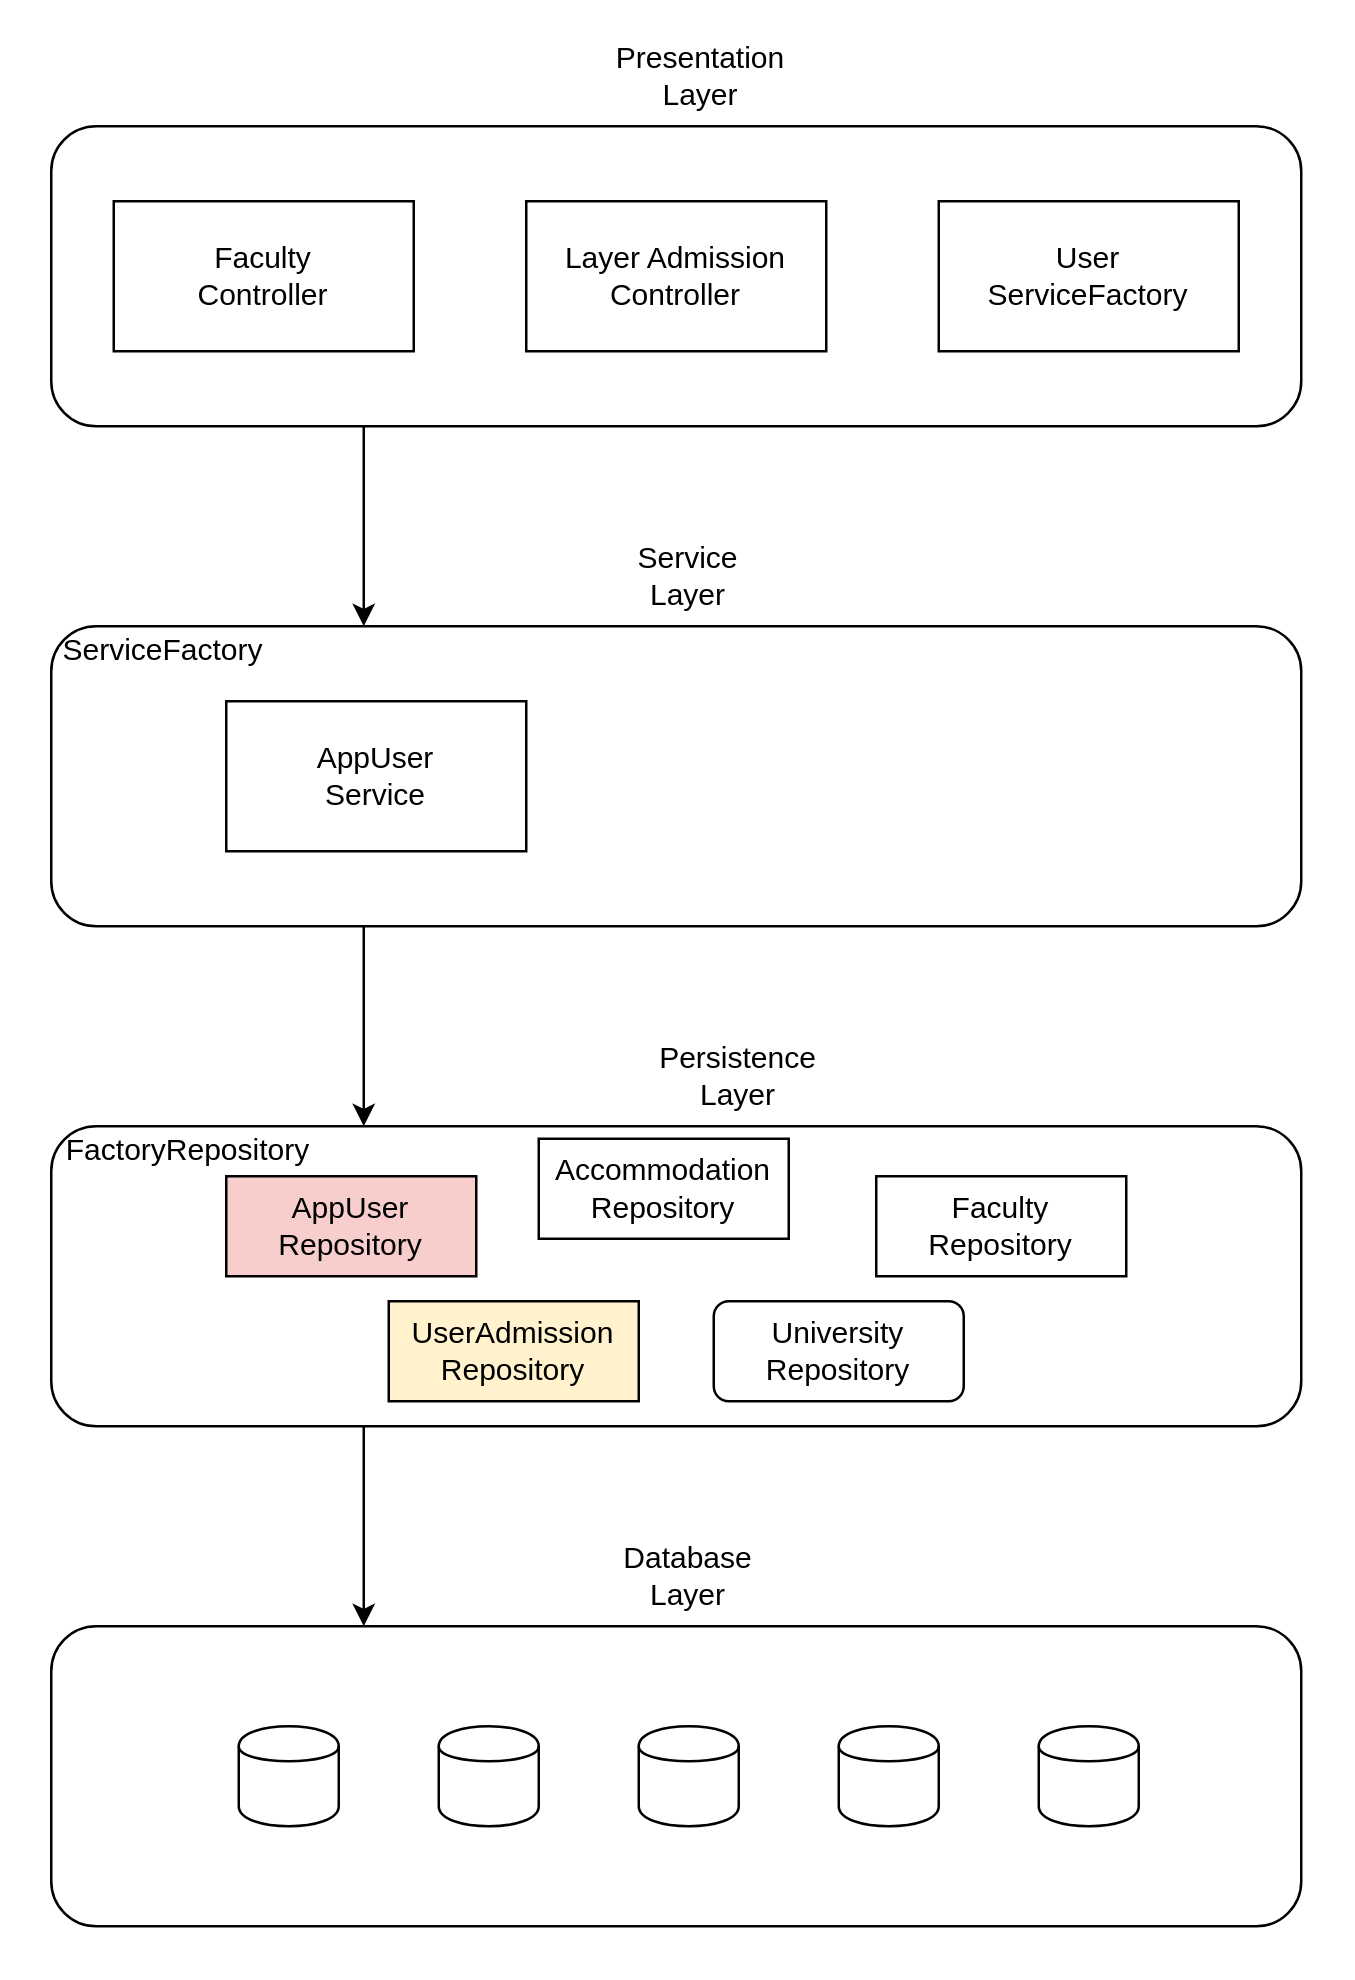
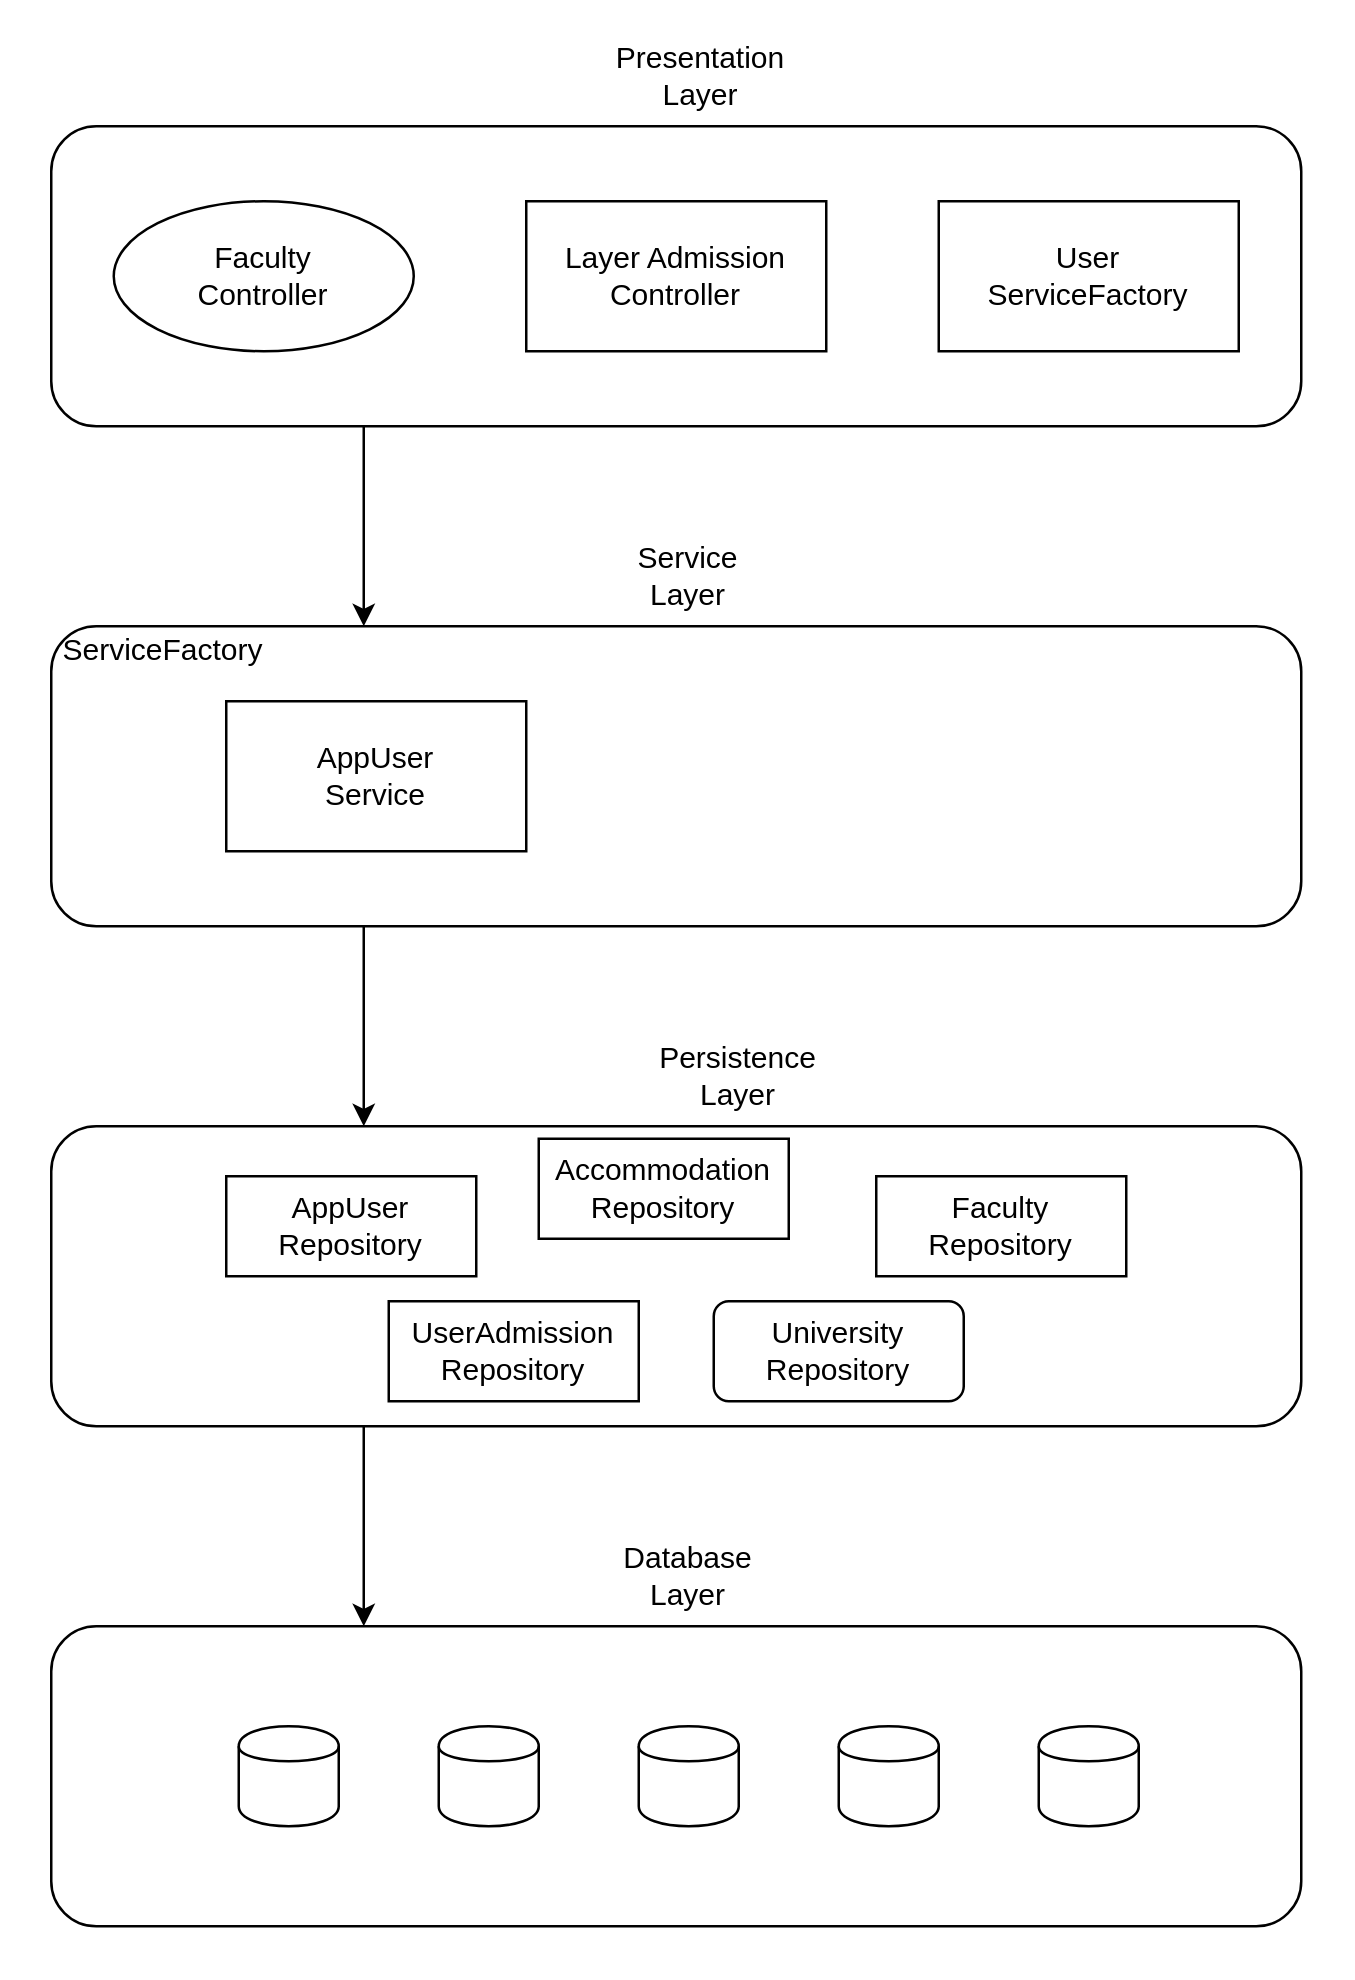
node "Faculty Controller": shape rectangle -> ellipse
node "FactoryRepository": removed
node "AppUser Repository": fillcolor #f8cecc -> #ffffff
node "UserAdmission Repository": fillcolor #fff2cc -> #ffffff
